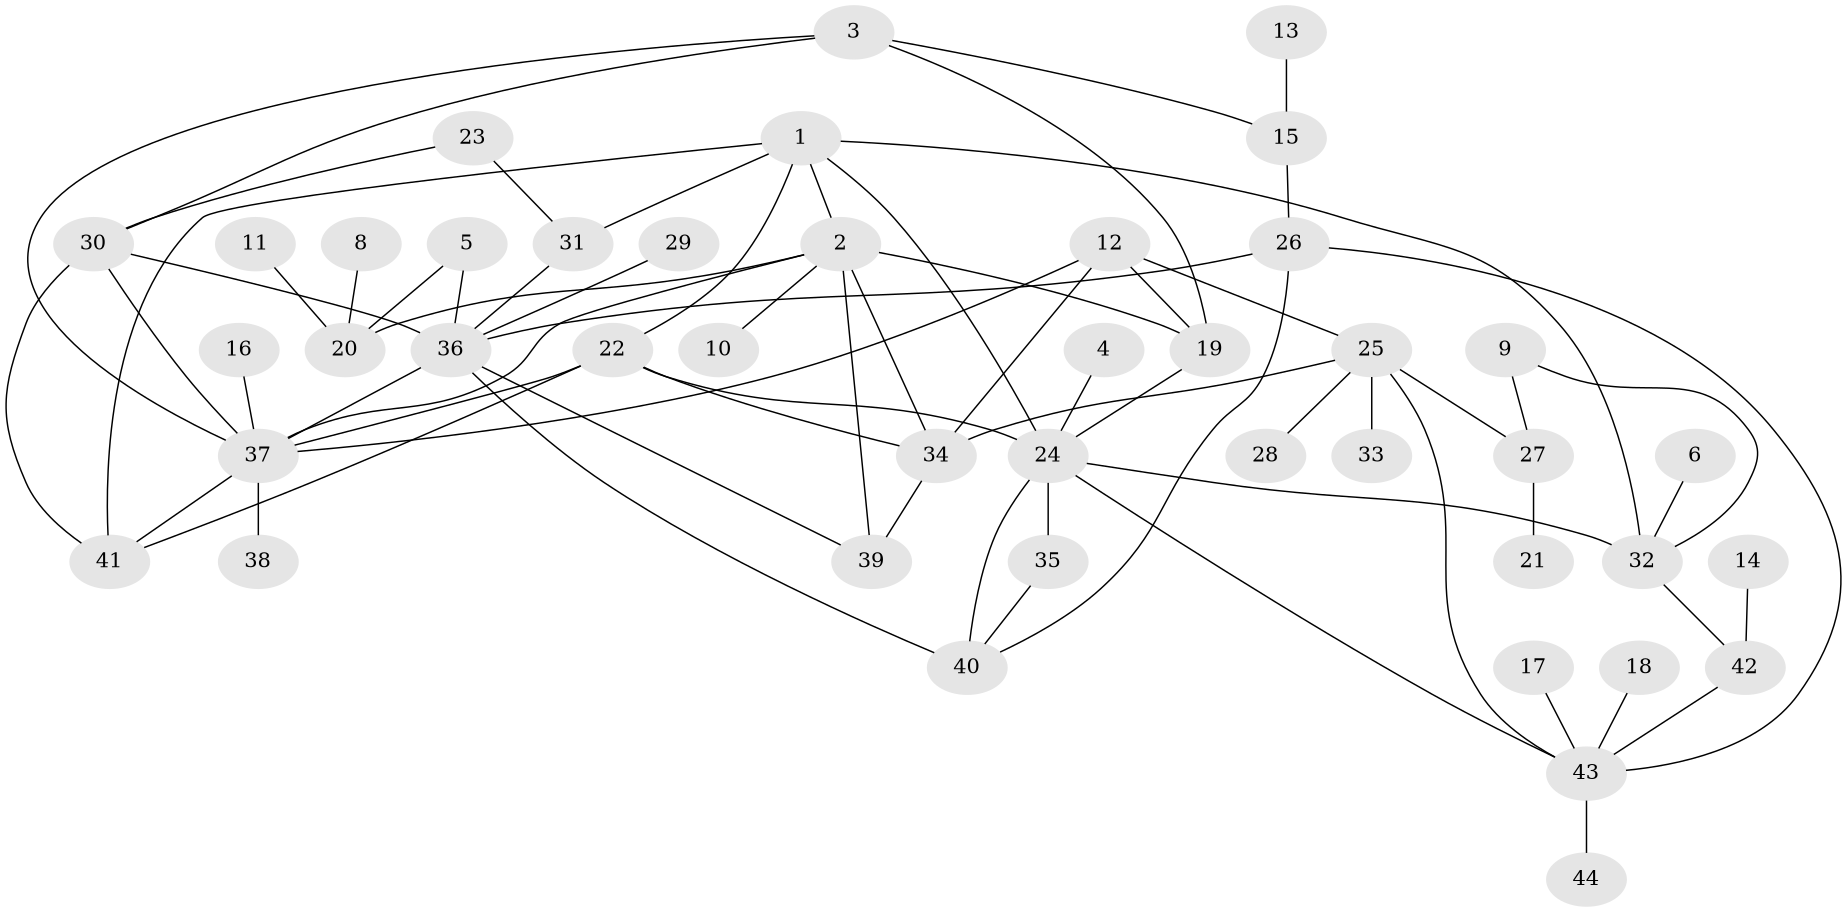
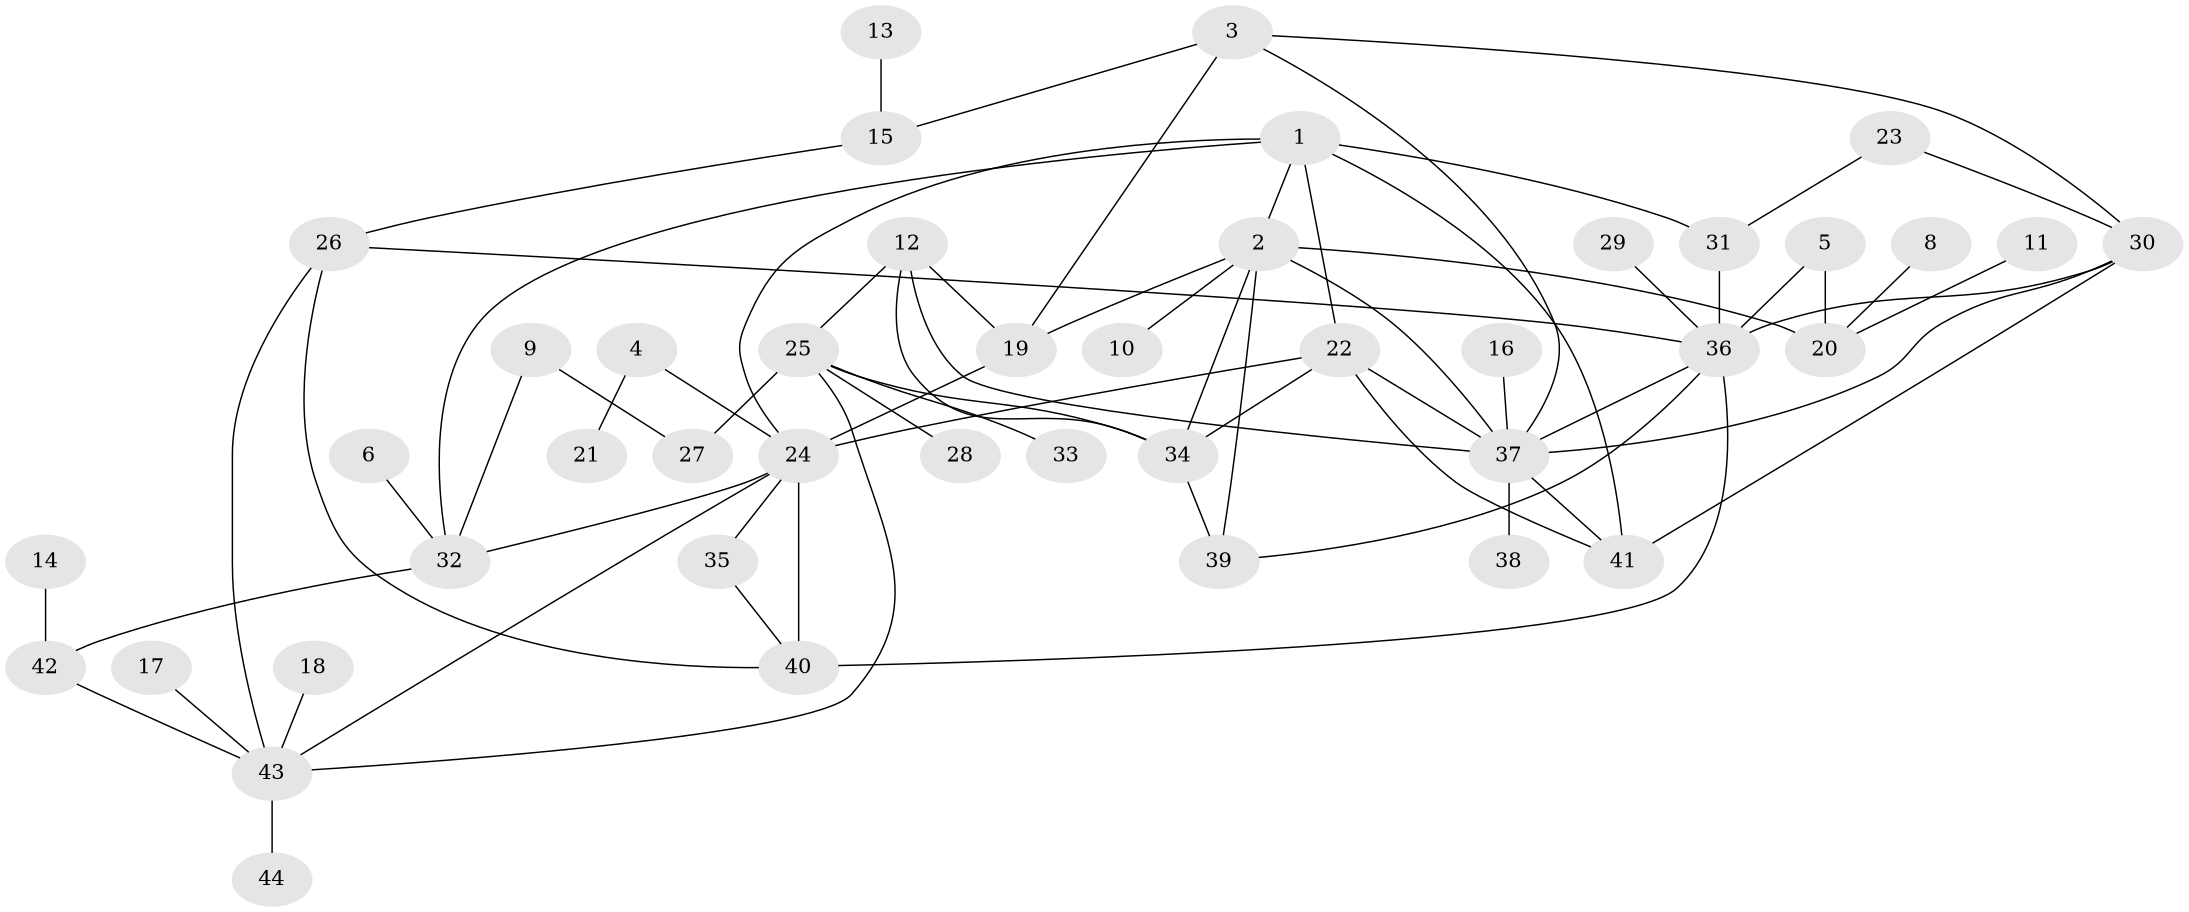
edge "27" -- "21": now "4" -- "21"
